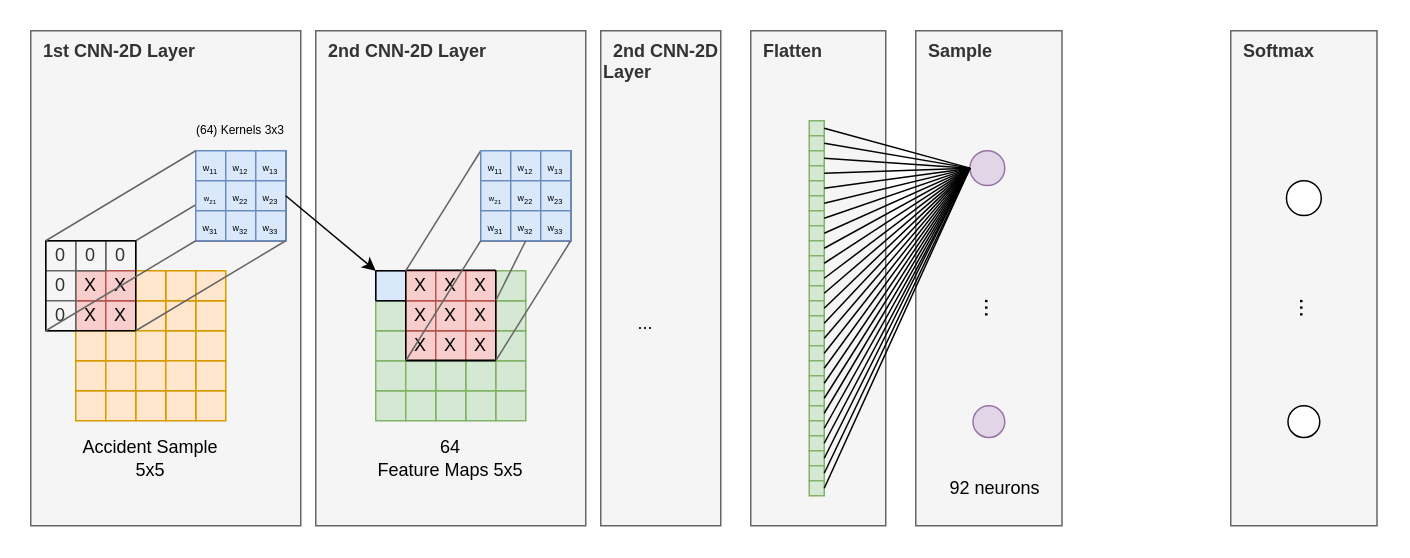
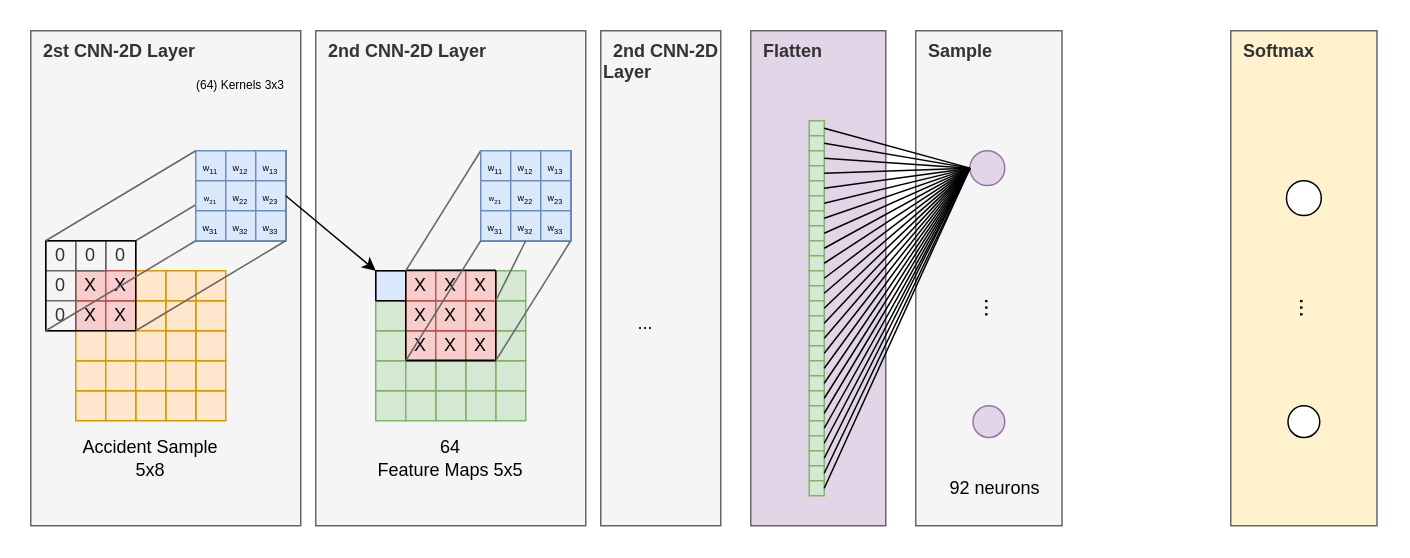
node "1st CNN-2D Layer": label "1st CNN-2D Layer" -> "2st CNN-2D Layer"
node "Flatten": fillcolor #f5f5f5 -> #e1d5e7
node "(64) Kernels 3x3": moved (241, 128) -> (241, 83)
node "Softmax": fillcolor #f5f5f5 -> #fff2cc
node "Accident Sample 5x5": label "Accident Sample 5x5" -> "Accident Sample 5x8"
